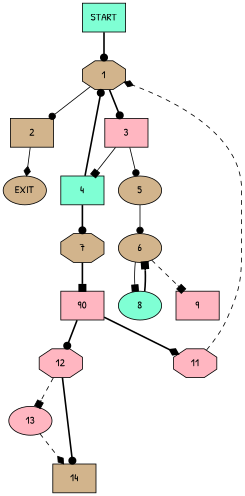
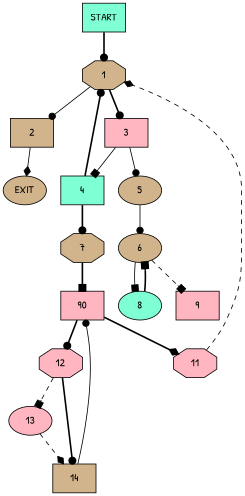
edge "14" -> "90": added
